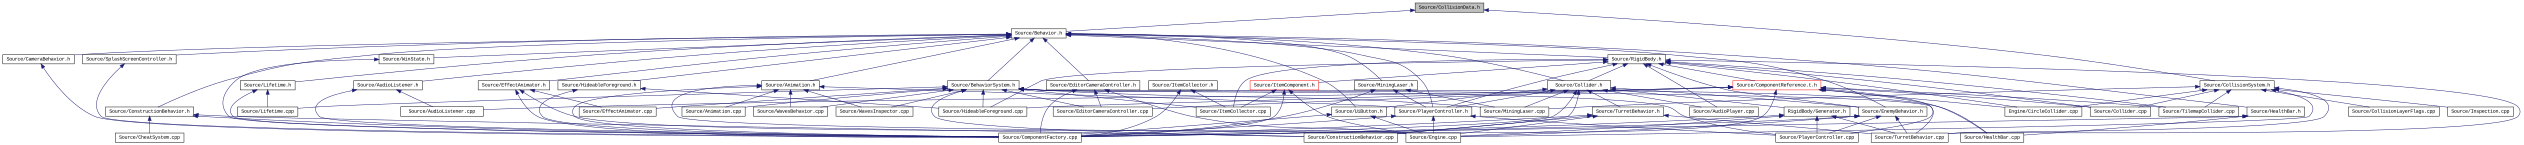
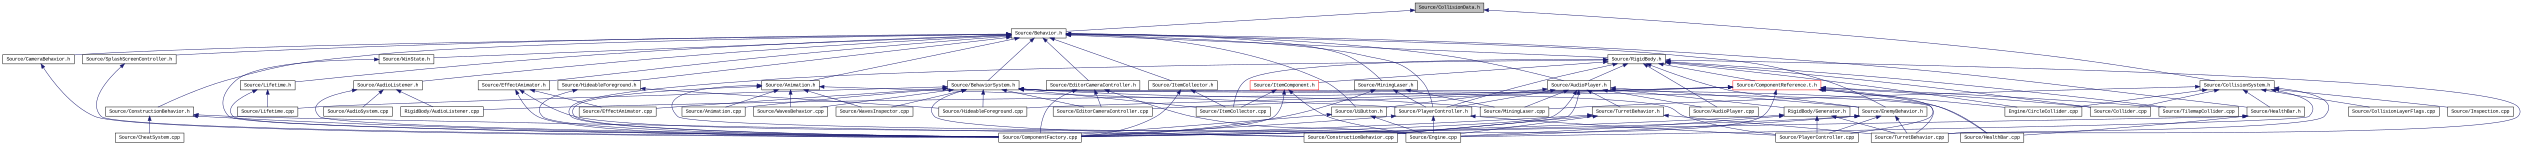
edge "Source/ItemCollector.h" -> "Source/Behavior.h": added
edge "Source/HideableForeground.cpp" -> "Source/RigidBody.h": now "Source/ComponentFactory.cpp" -> "Source/RigidBody.h"
node "Source/Collider.h": label "Source/Collider.h" -> "Source/AudioPlayer.h"
edge "Source/TilemapCollider.cpp" -> "Source/CollisionSystem.h": now "Source/HealthBar.h" -> "Source/CollisionSystem.h"
node "Source/AudioSystem.cpp": added
node "Source/AudioListener.cpp": label "Source/AudioListener.cpp" -> "RigidBody/AudioListener.cpp"
